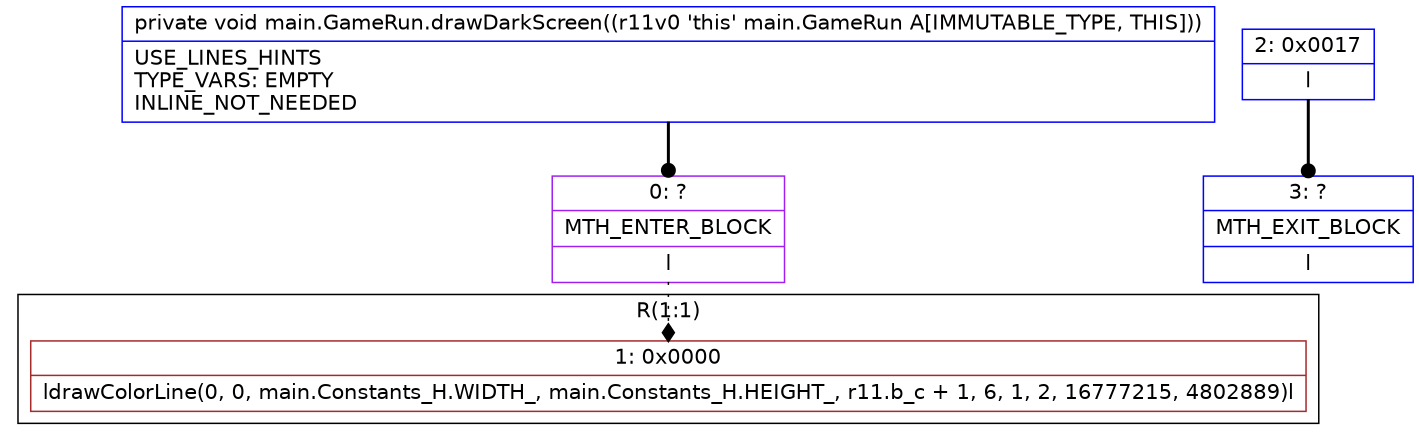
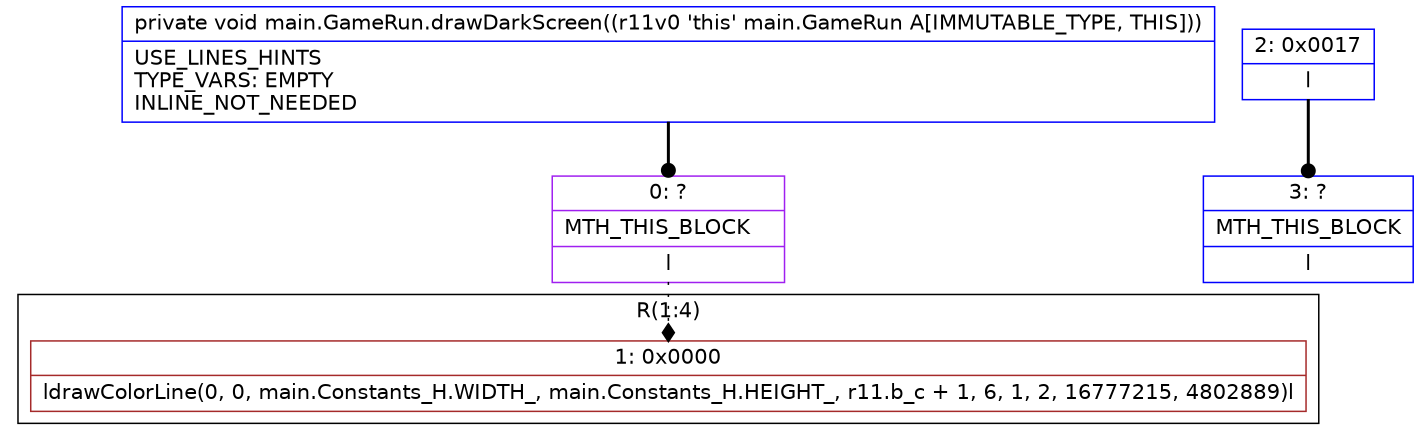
node "0: ?": text "MTH_ENTER_BLOCK" -> "MTH_THIS_BLOCK"
node "3: ?": text "MTH_EXIT_BLOCK" -> "MTH_THIS_BLOCK"
cluster "R(1:1)": label "R(1:1)" -> "R(1:4)"
